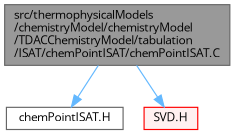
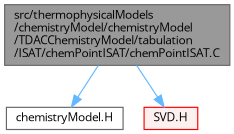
node "chemPointISAT.H": label "chemPointISAT.H" -> "chemistryModel.H"
